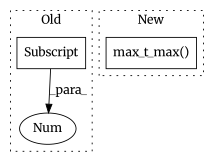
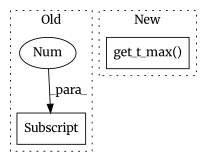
node "max_t_max()": label "max_t_max()" -> "get_t_max()"
edge "Subscript" -> "Num": reversed
